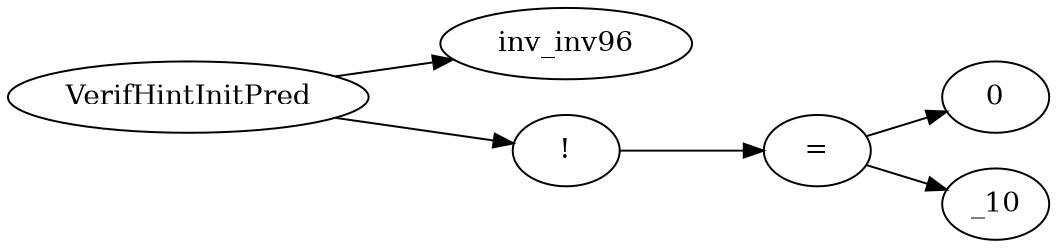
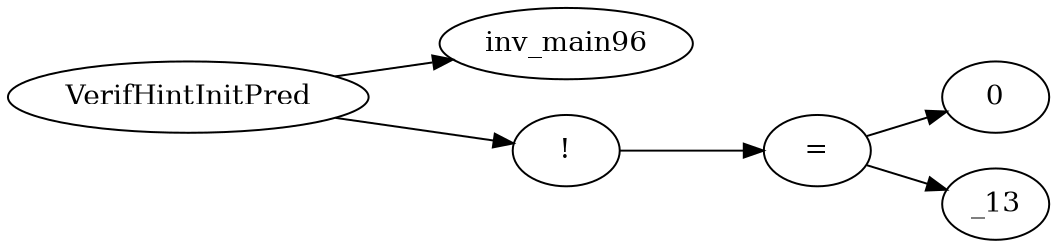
node "inv_inv96": label "inv_inv96" -> "inv_main96"
node "_10": label "_10" -> "_13"
